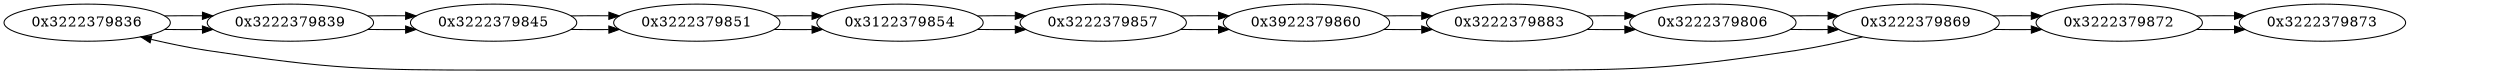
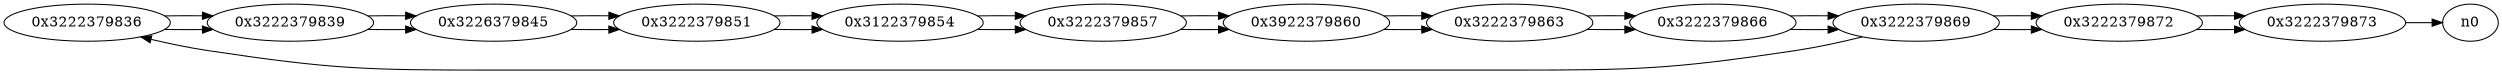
node "0x3222379845": label "0x3222379845" -> "0x3226379845"
node "0x3222379883": label "0x3222379883" -> "0x3222379863"
node "0x3222379806": label "0x3222379806" -> "0x3222379866"
node "n0": added
